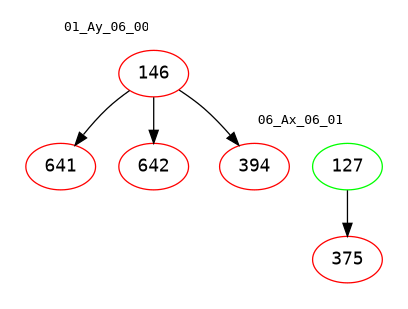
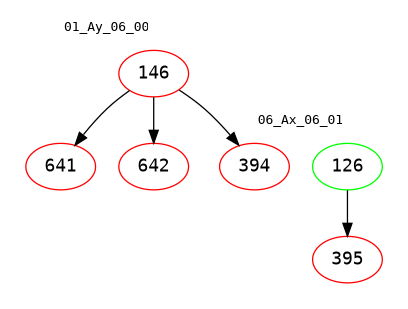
node "127": label "127" -> "126"
node "375": label "375" -> "395"
